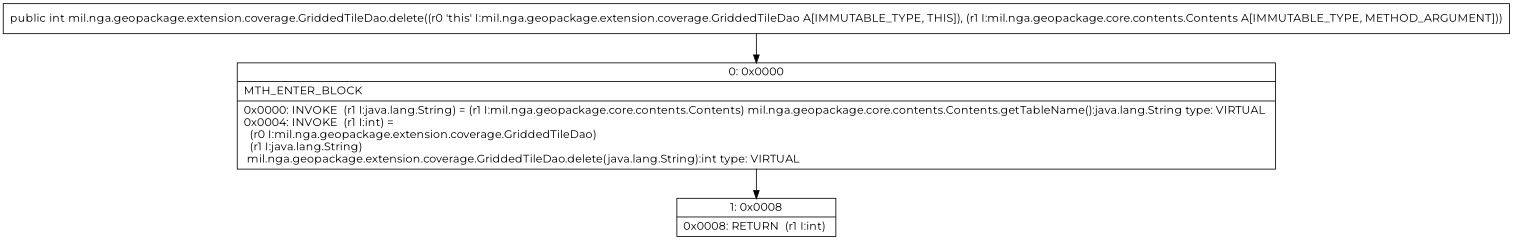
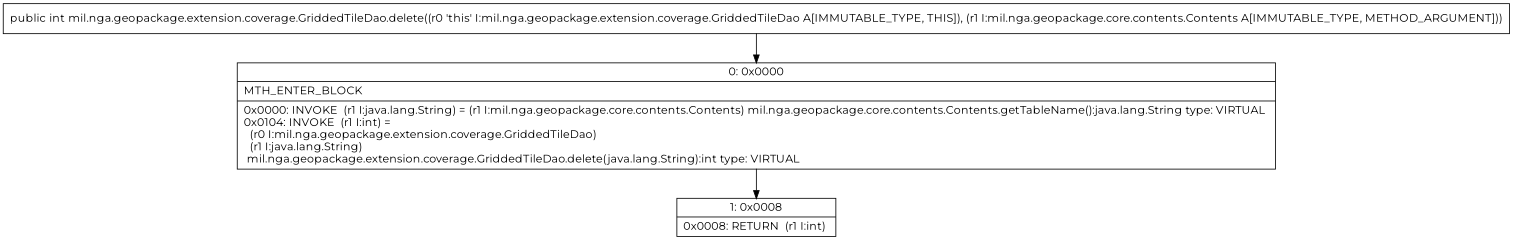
node "0: 0x0000": text "0x0004: INVOKE  (r1 I:int) =" -> "0x0104: INVOKE  (r1 I:int) ="
